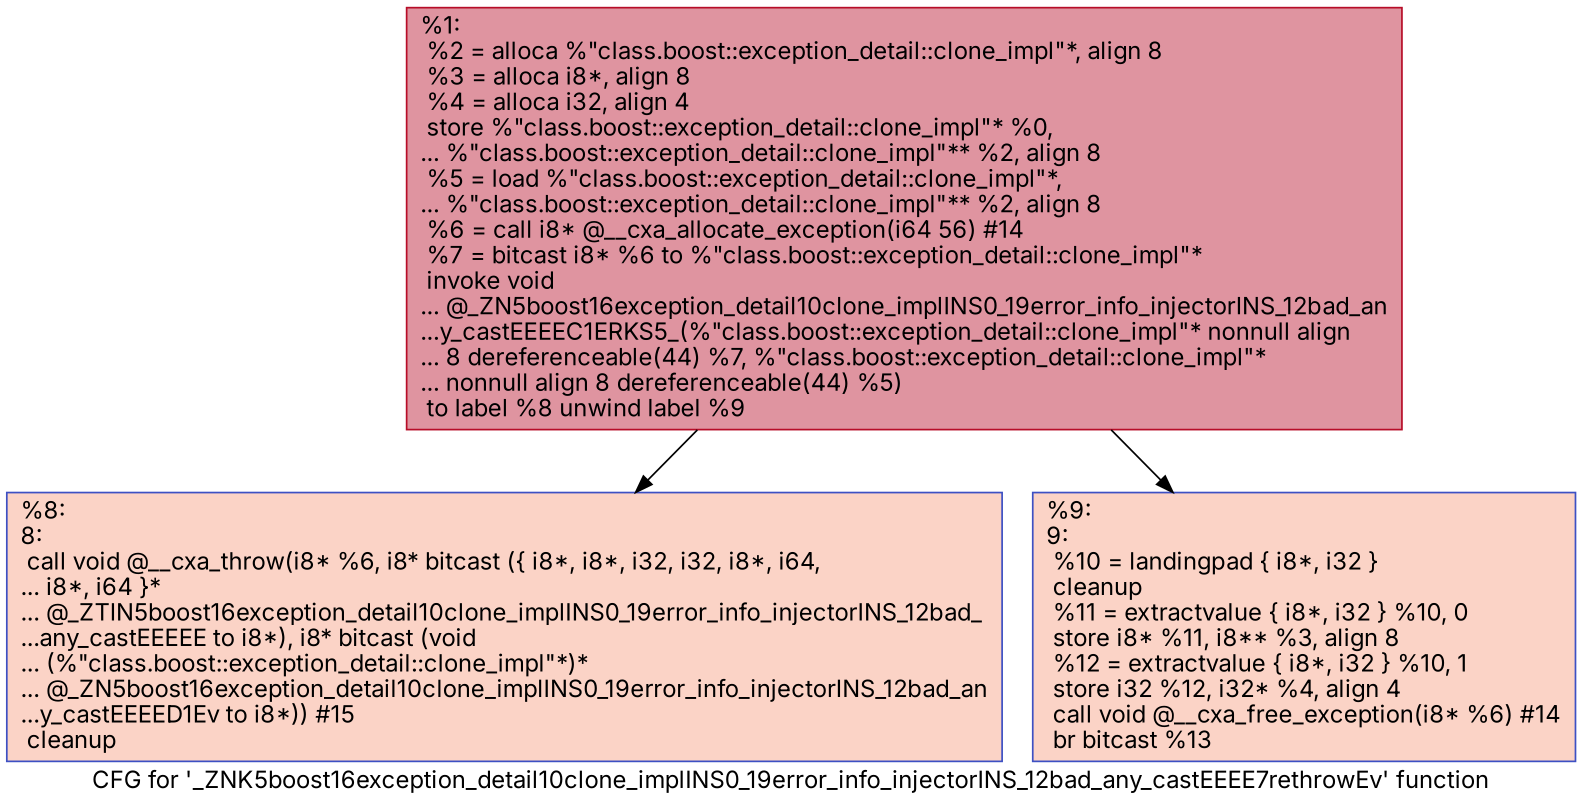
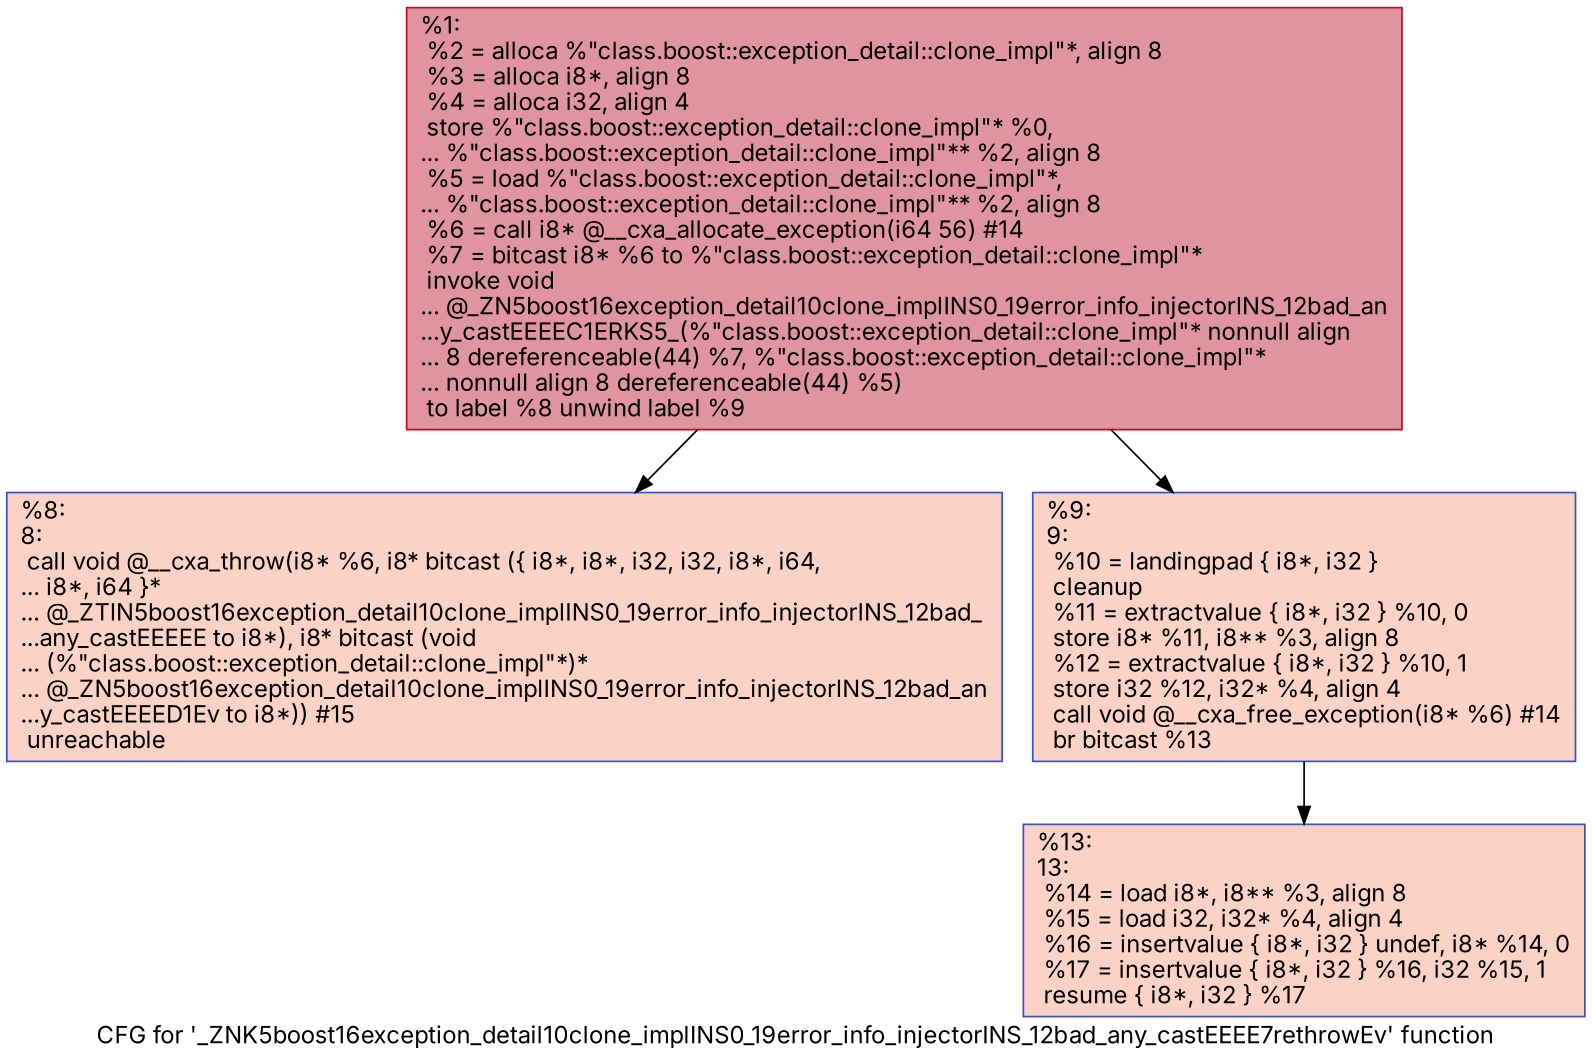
node "%8:": text "cleanup" -> "unreachable"
node "%13:": added
